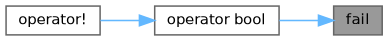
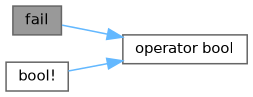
node "operator!": label "operator!" -> "bool!"
edge "operator bool" -> "fail": reversed
